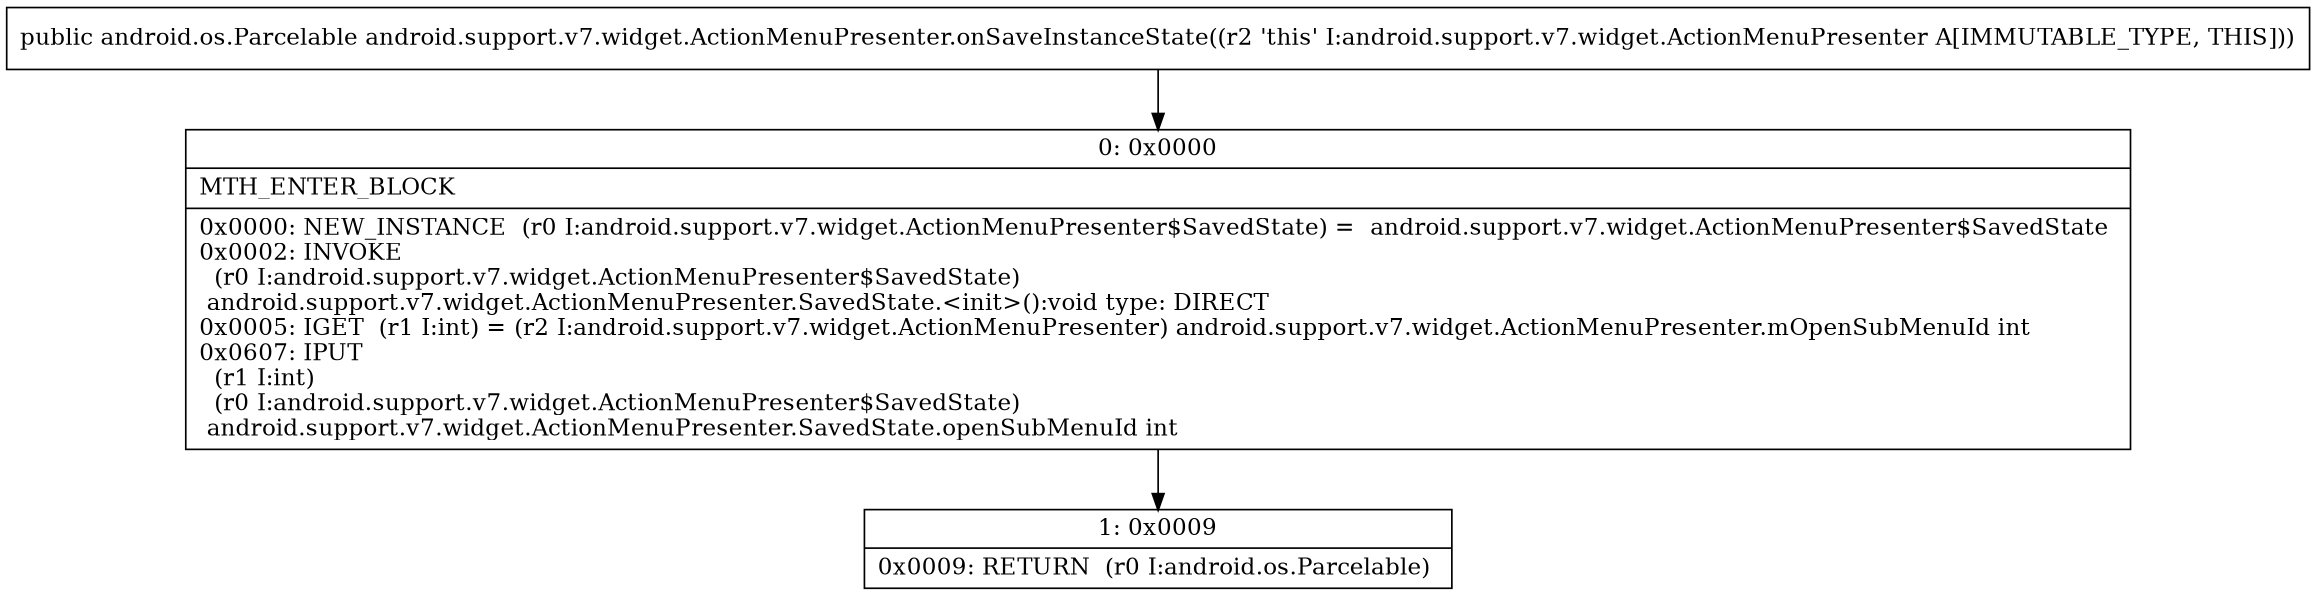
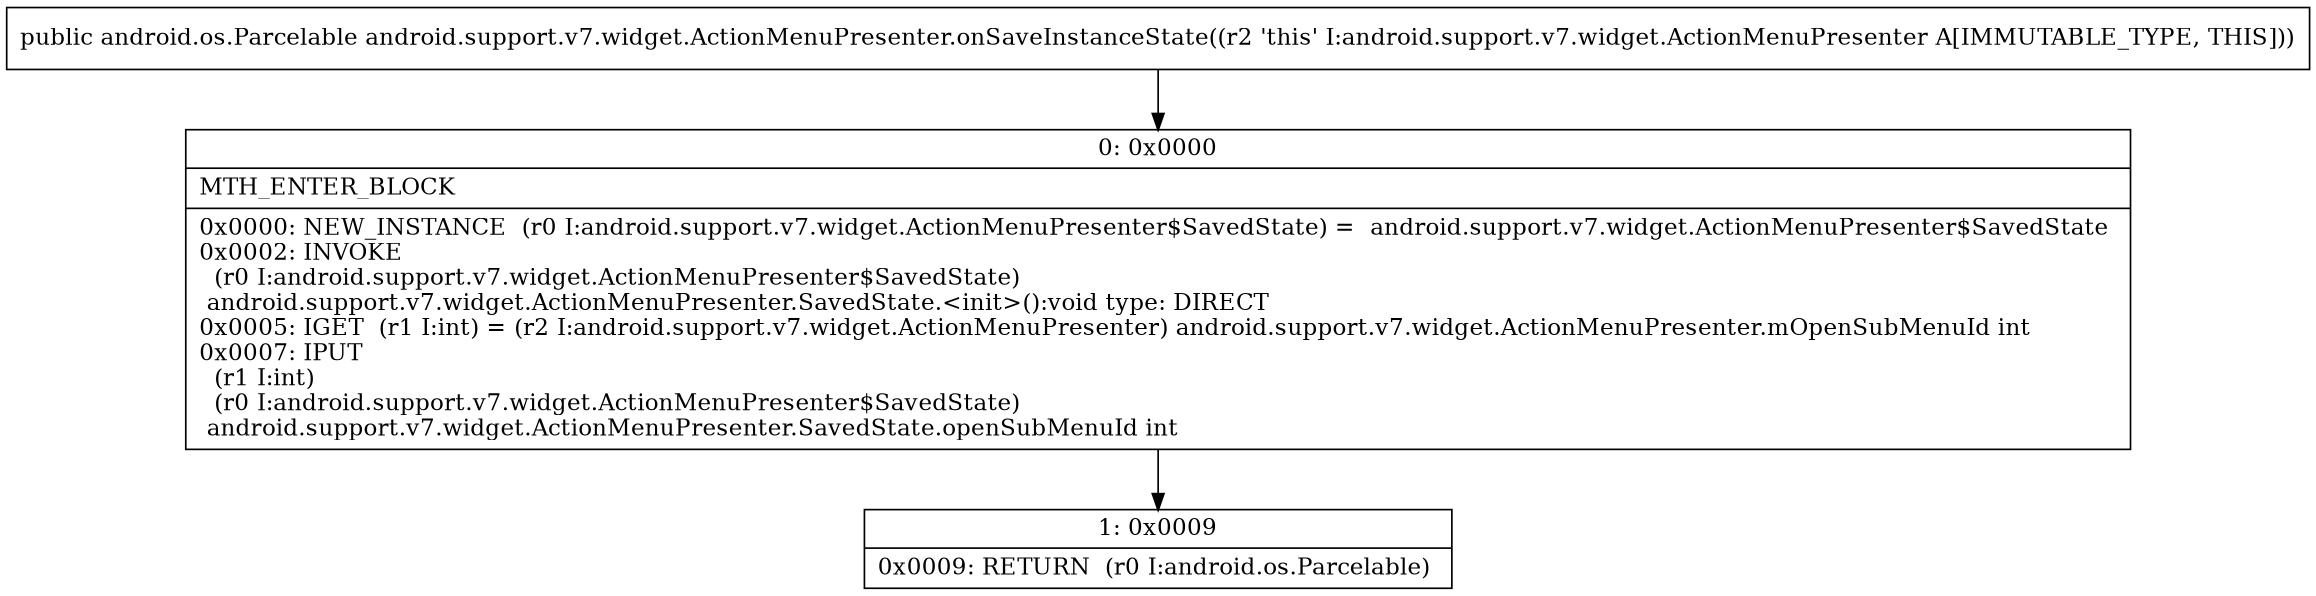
node "0: 0x0000": text "0x0607: IPUT" -> "0x0007: IPUT"
